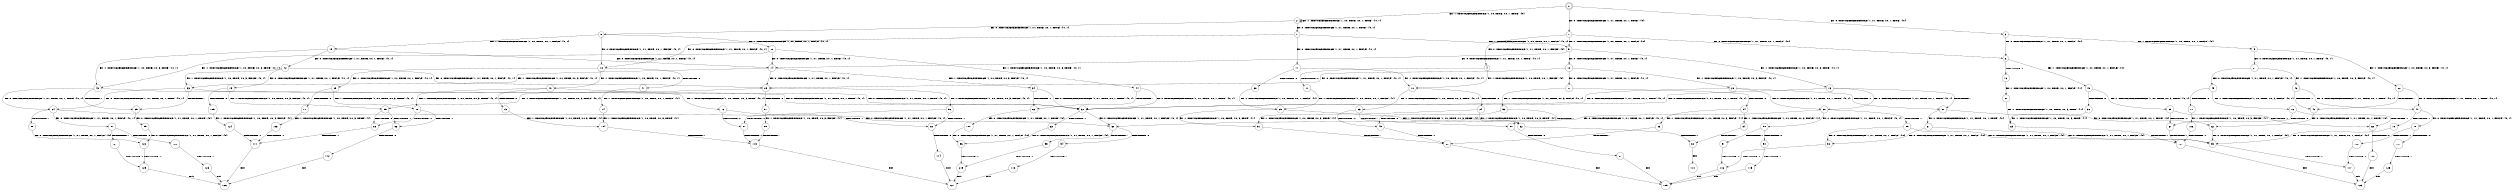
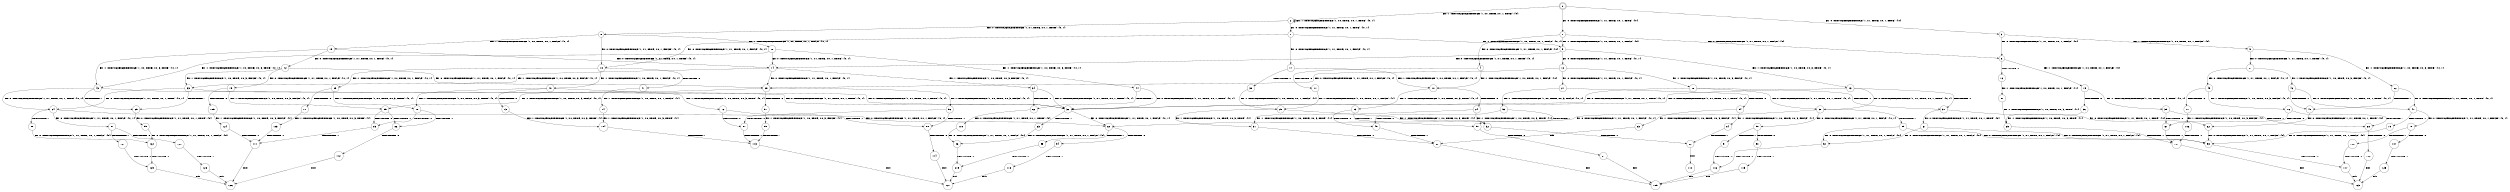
edge "83" -> "80": label "TERMINATE !1" -> "exit"
